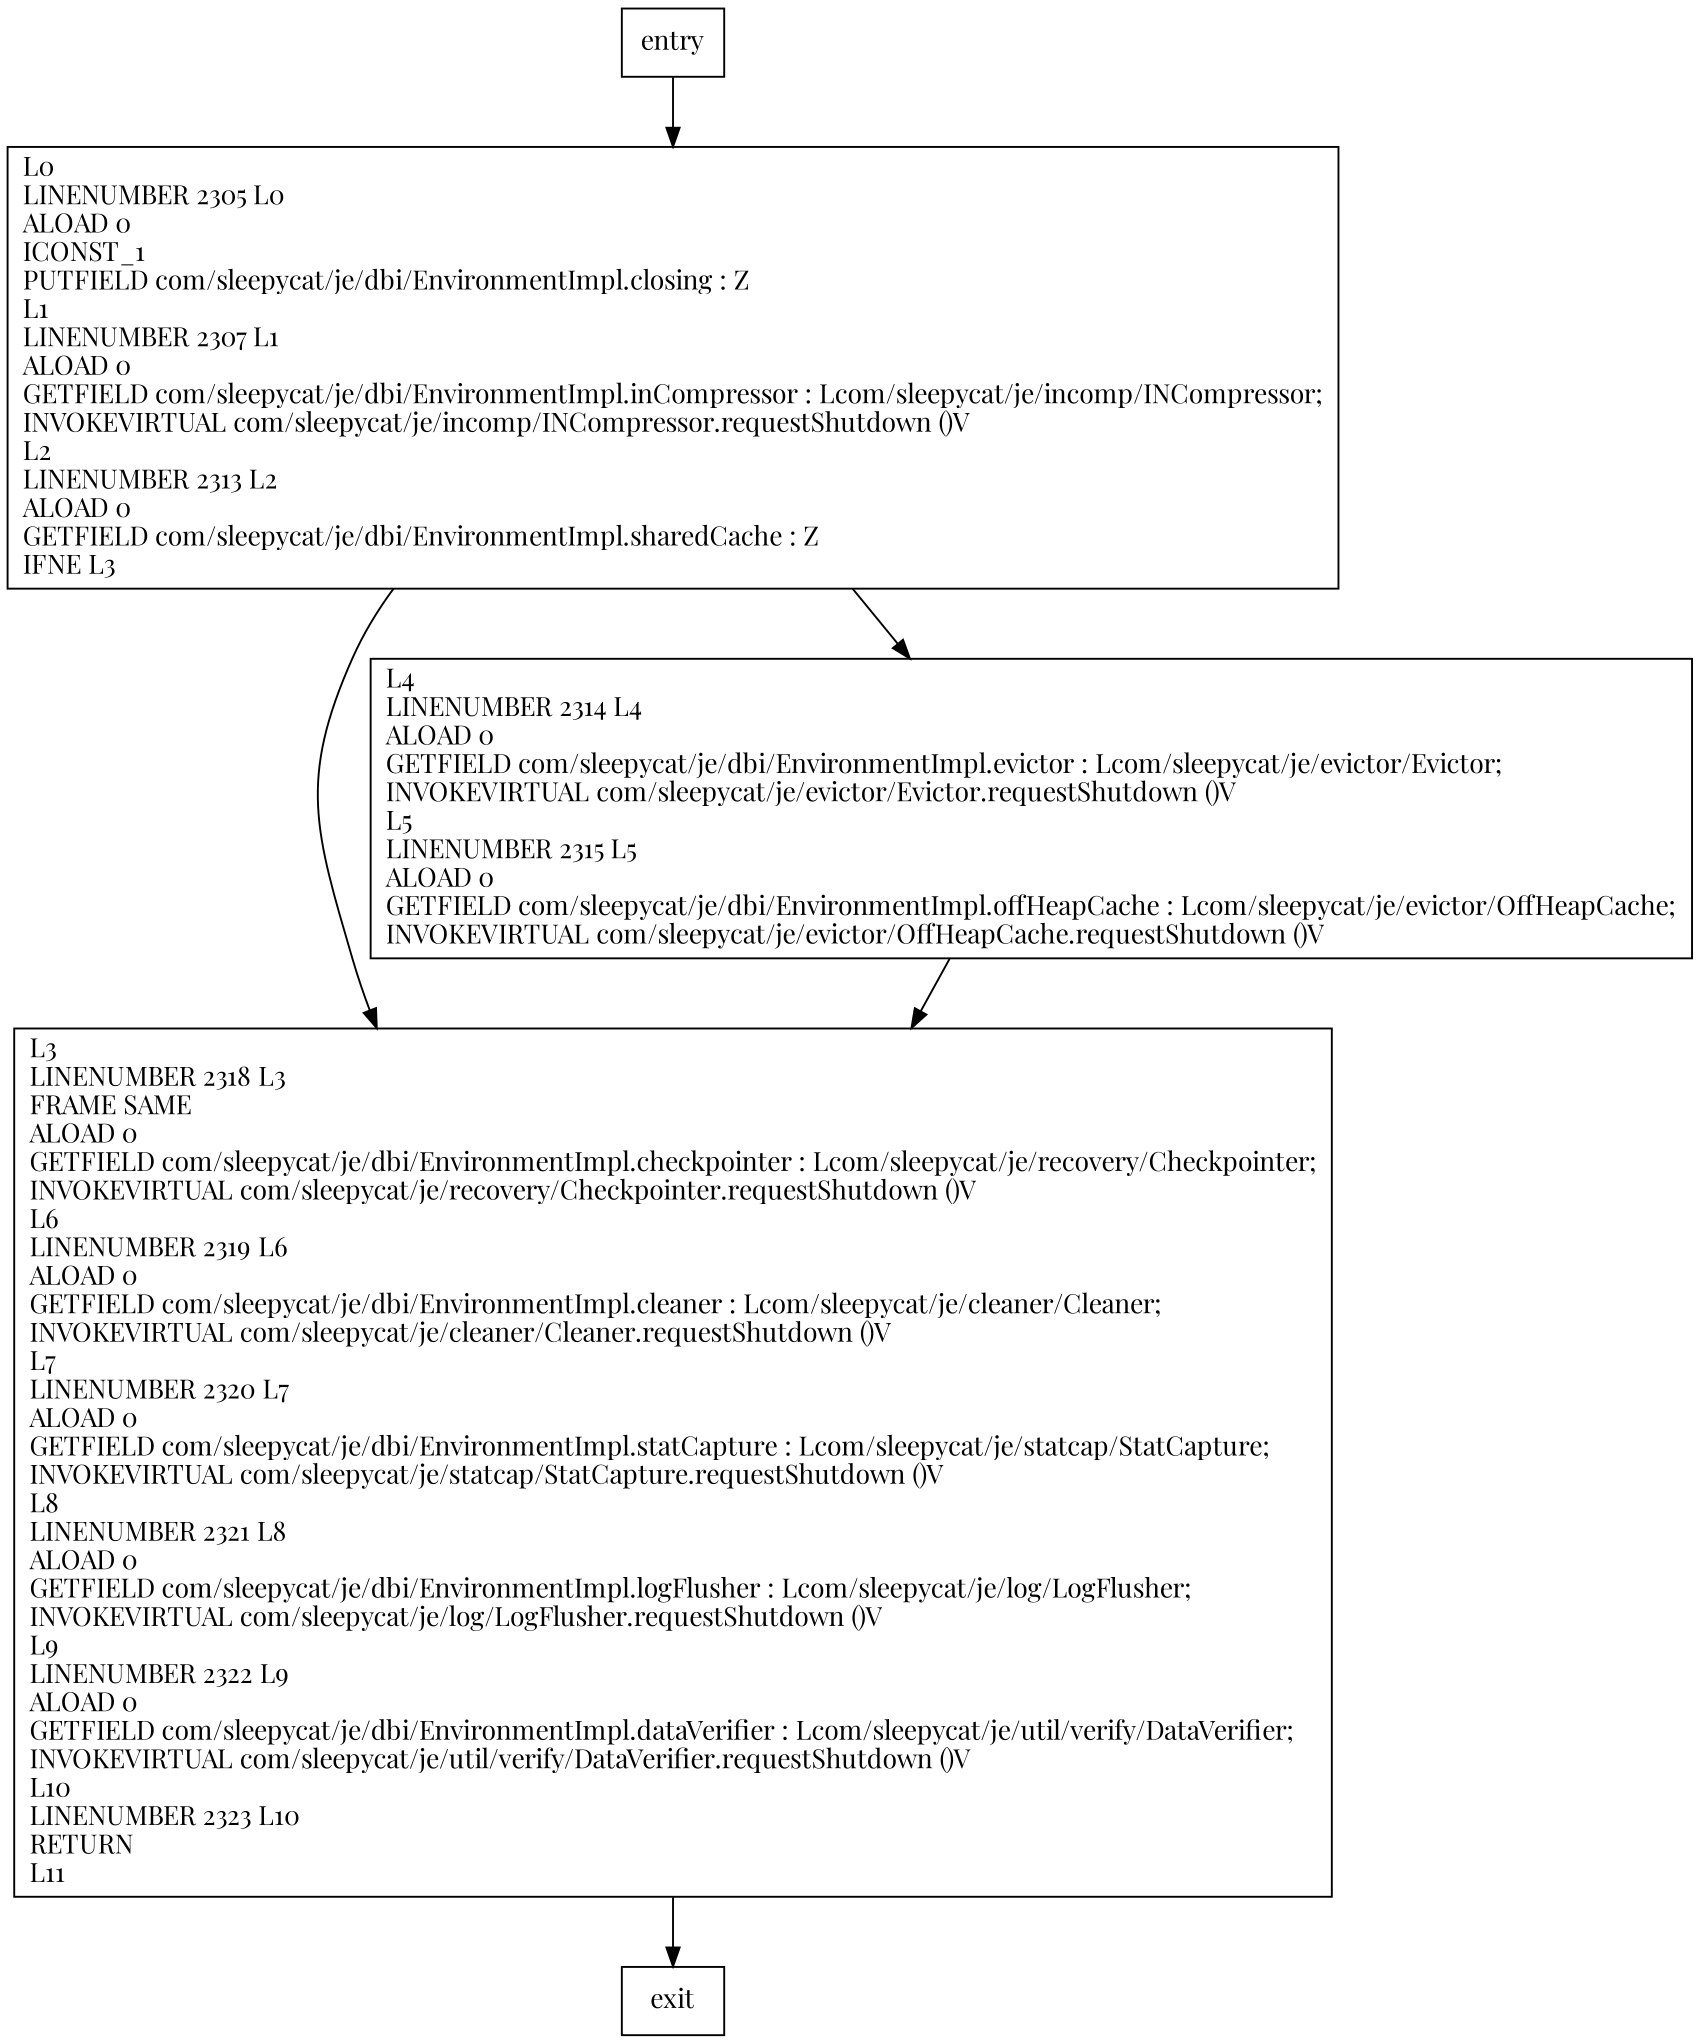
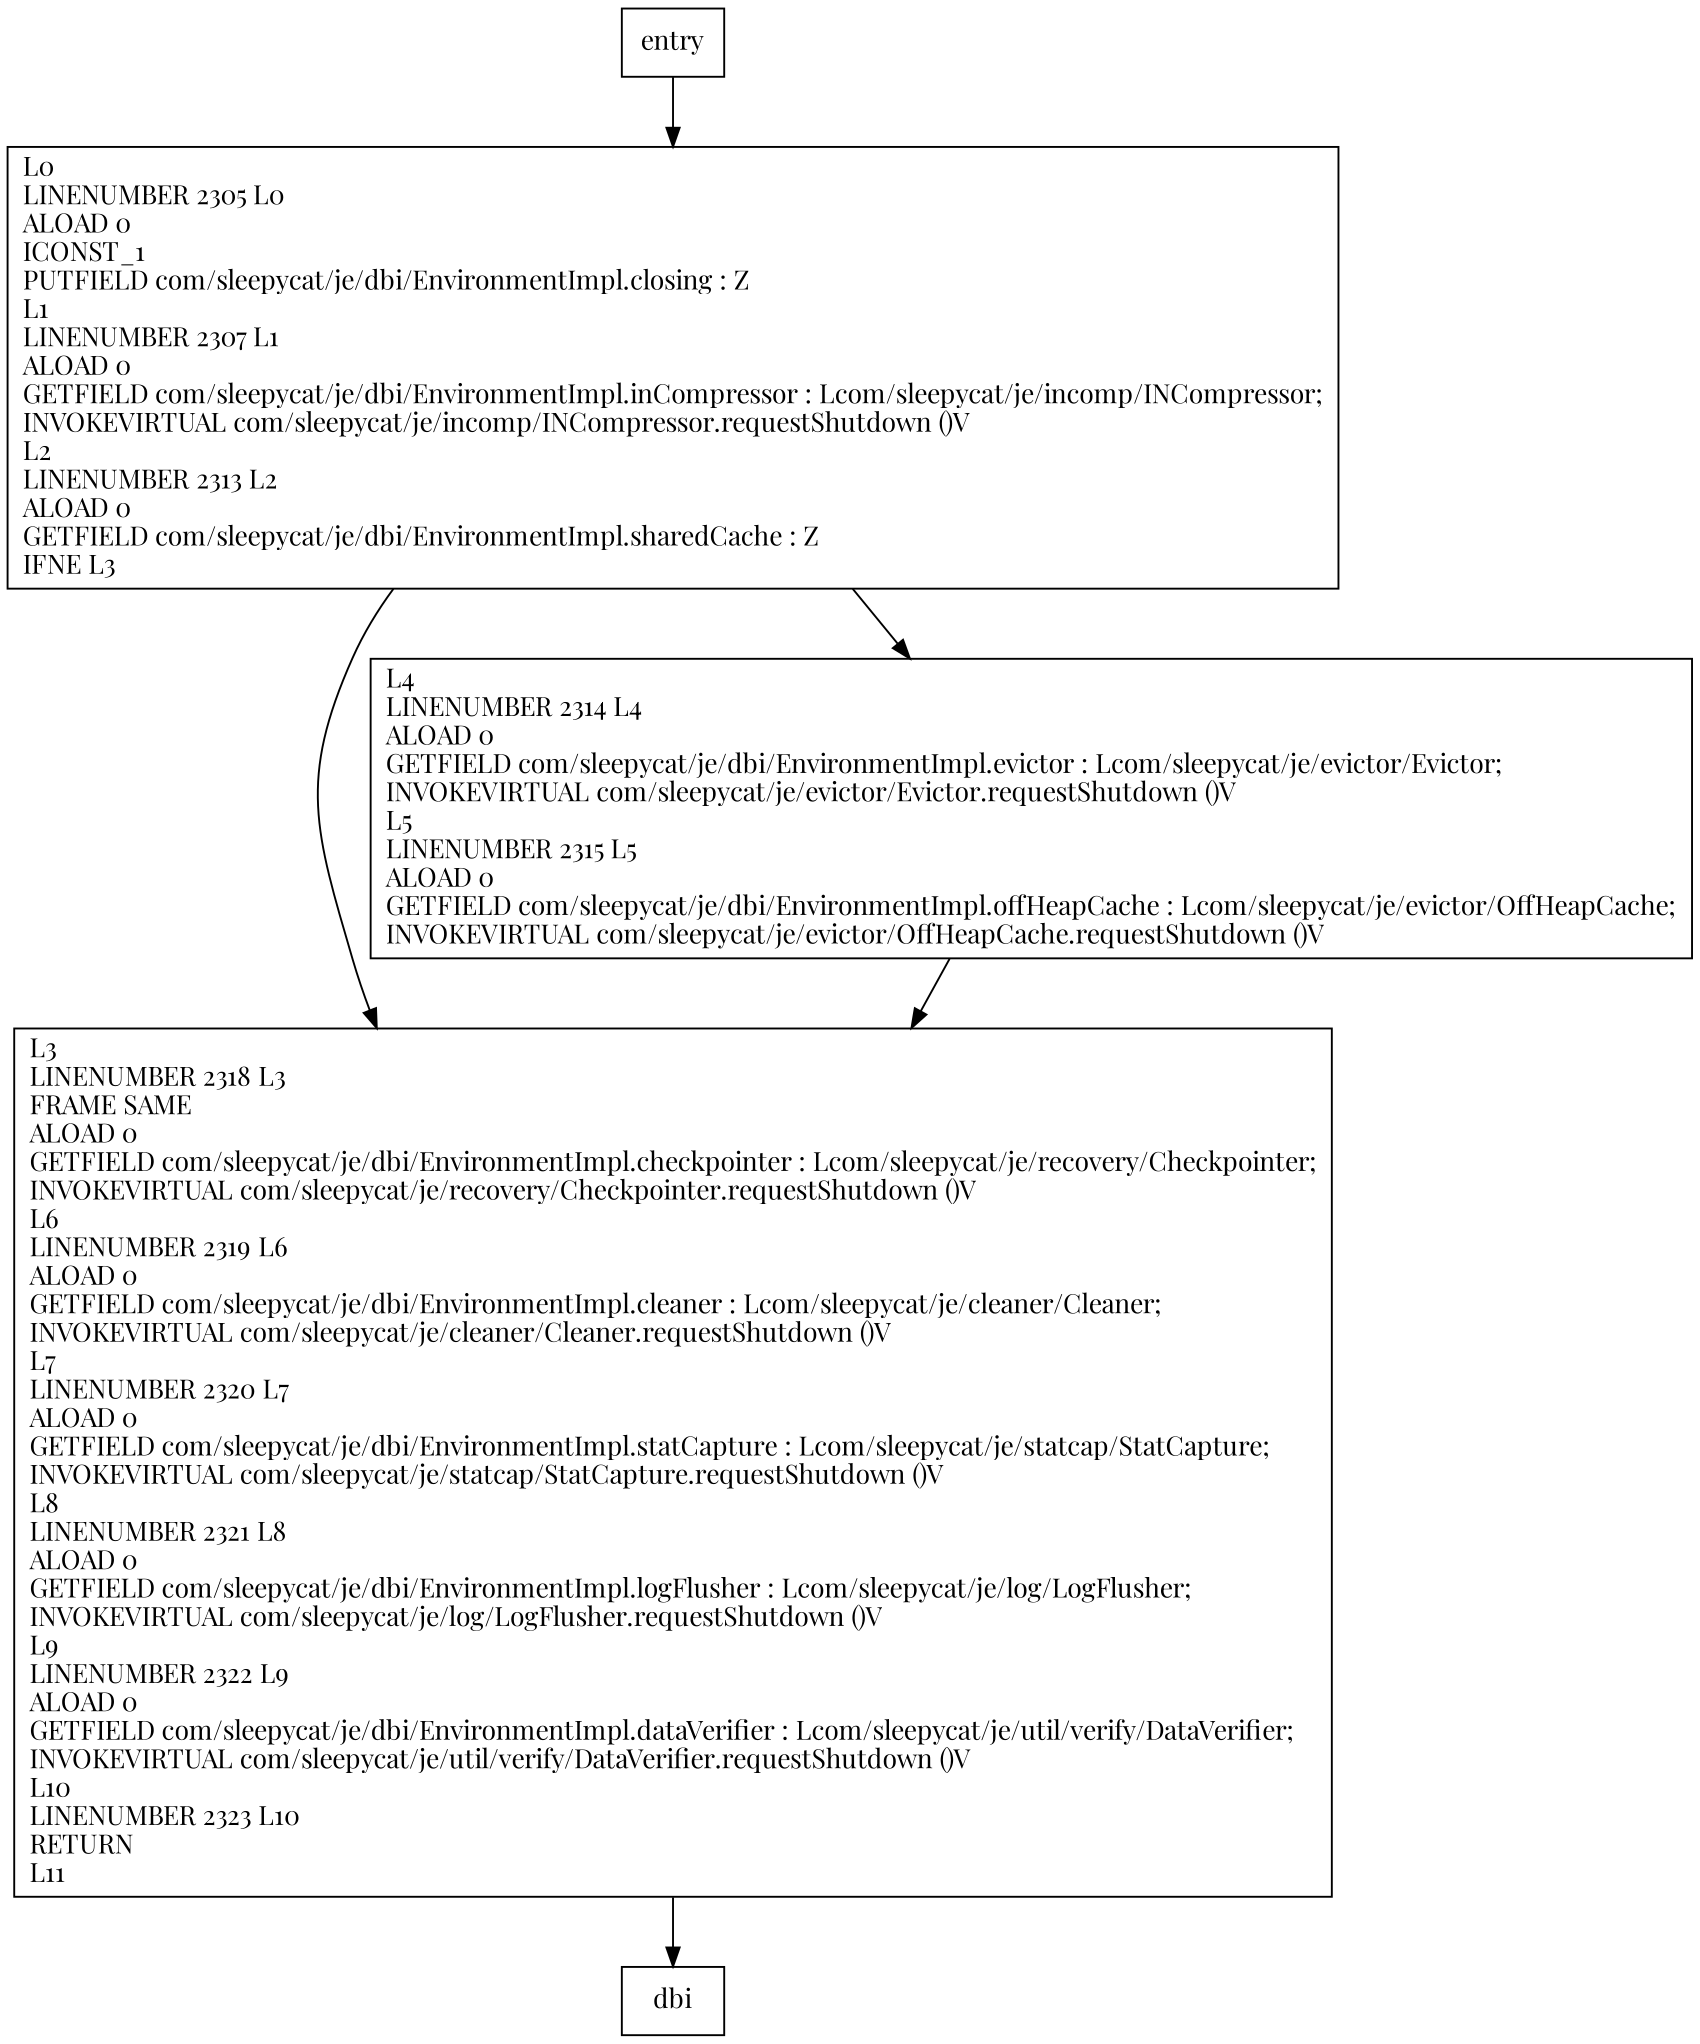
node "exit": label "exit" -> "dbi"
